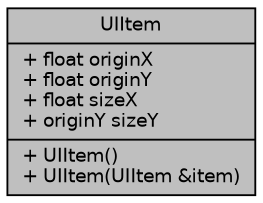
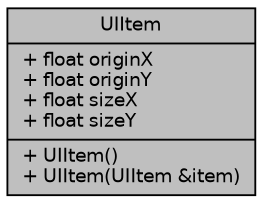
node "UIItem": text "+ originY sizeY" -> "+ float sizeY"
